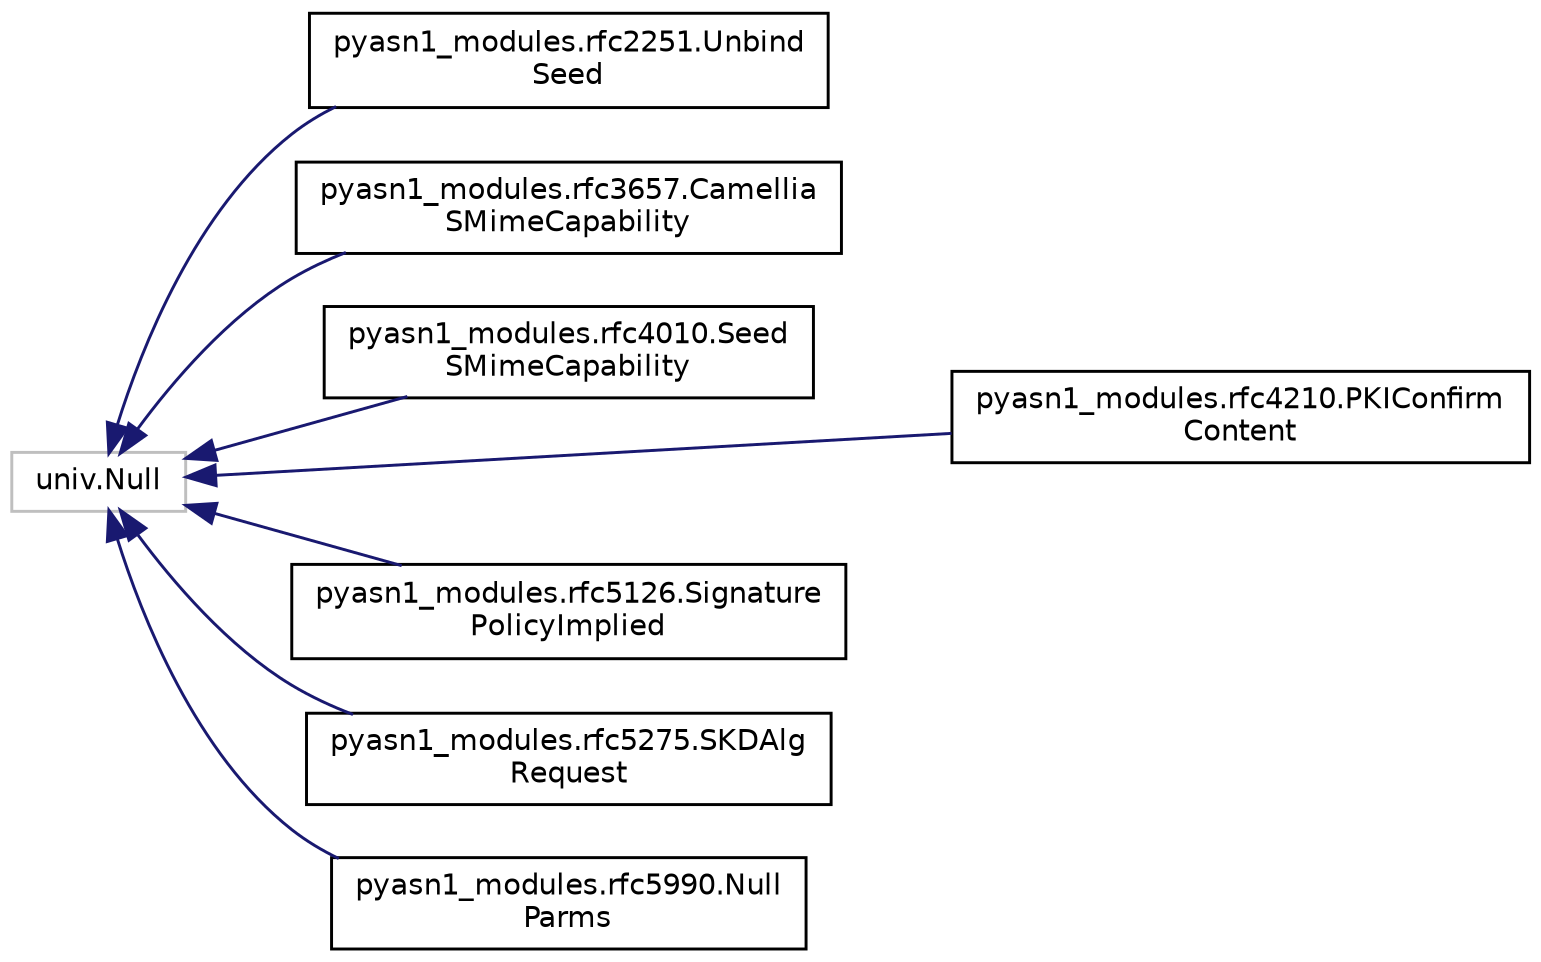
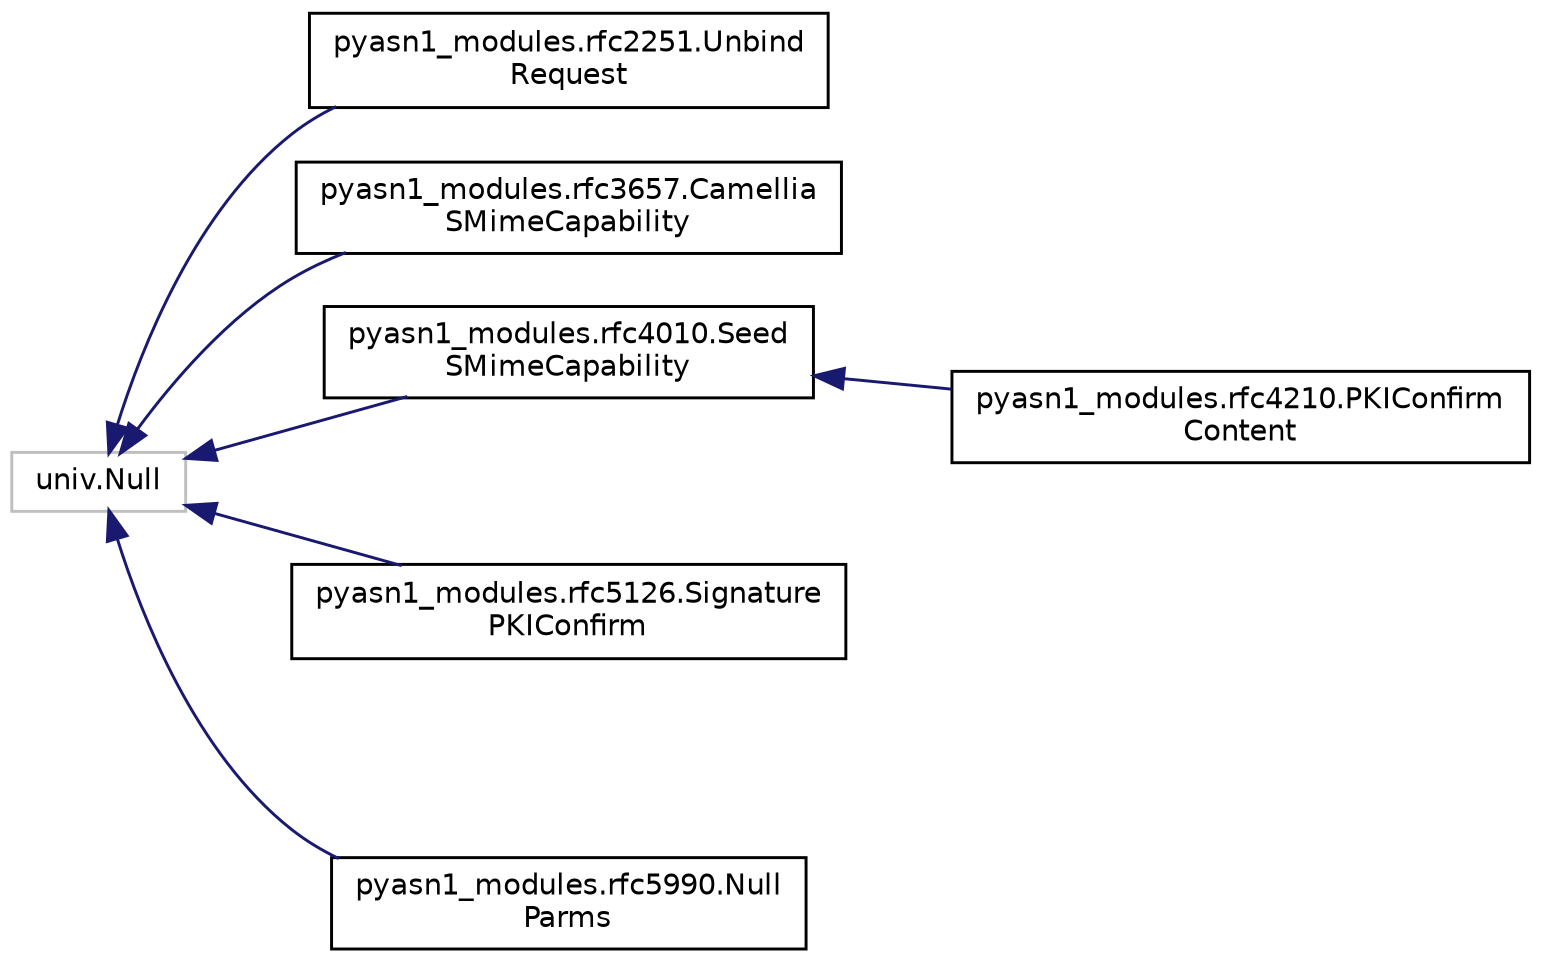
node "pyasn1_modules.rfc2251.Unbind Seed": label "pyasn1_modules.rfc2251.Unbind Seed" -> "pyasn1_modules.rfc2251.Unbind Request"
edge "pyasn1_modules.rfc4210.PKIConfirm Content" -> "univ.Null": now "pyasn1_modules.rfc4210.PKIConfirm Content" -> "pyasn1_modules.rfc4010.Seed SMimeCapability"
node "pyasn1_modules.rfc5126.Signature PolicyImplied": label "pyasn1_modules.rfc5126.Signature PolicyImplied" -> "pyasn1_modules.rfc5126.Signature PKIConfirm"
node "pyasn1_modules.rfc5275.SKDAlg Request": removed
